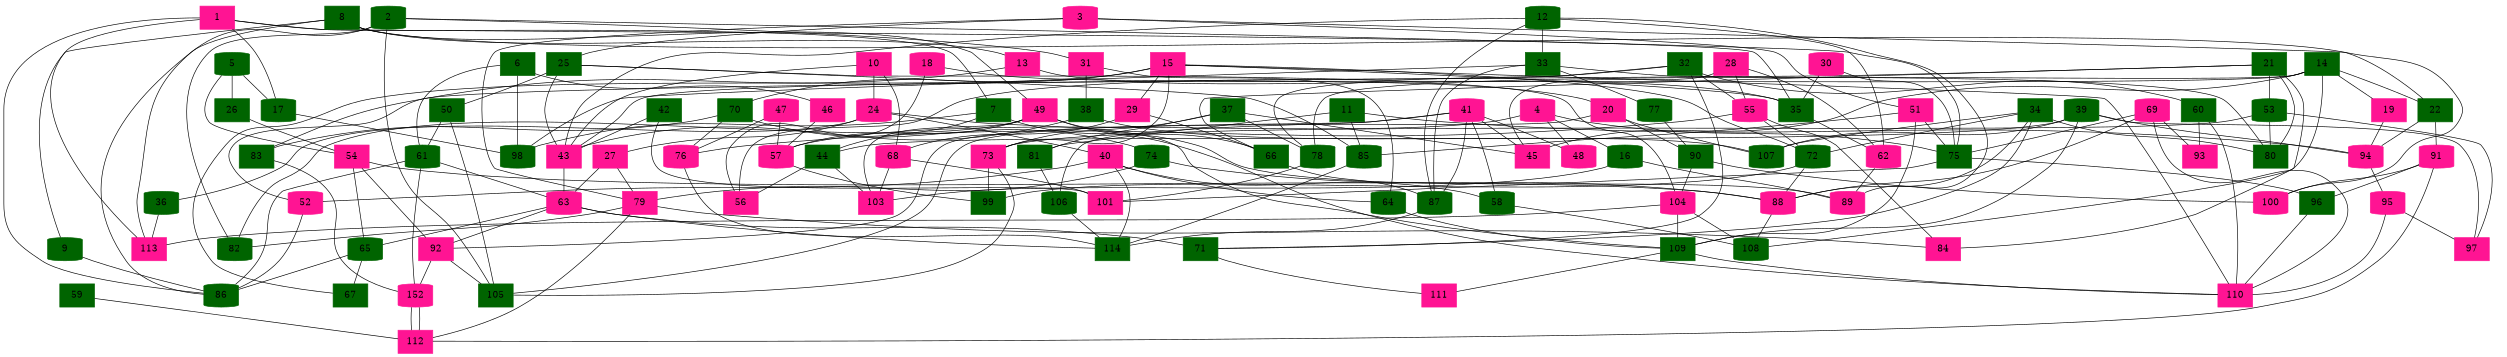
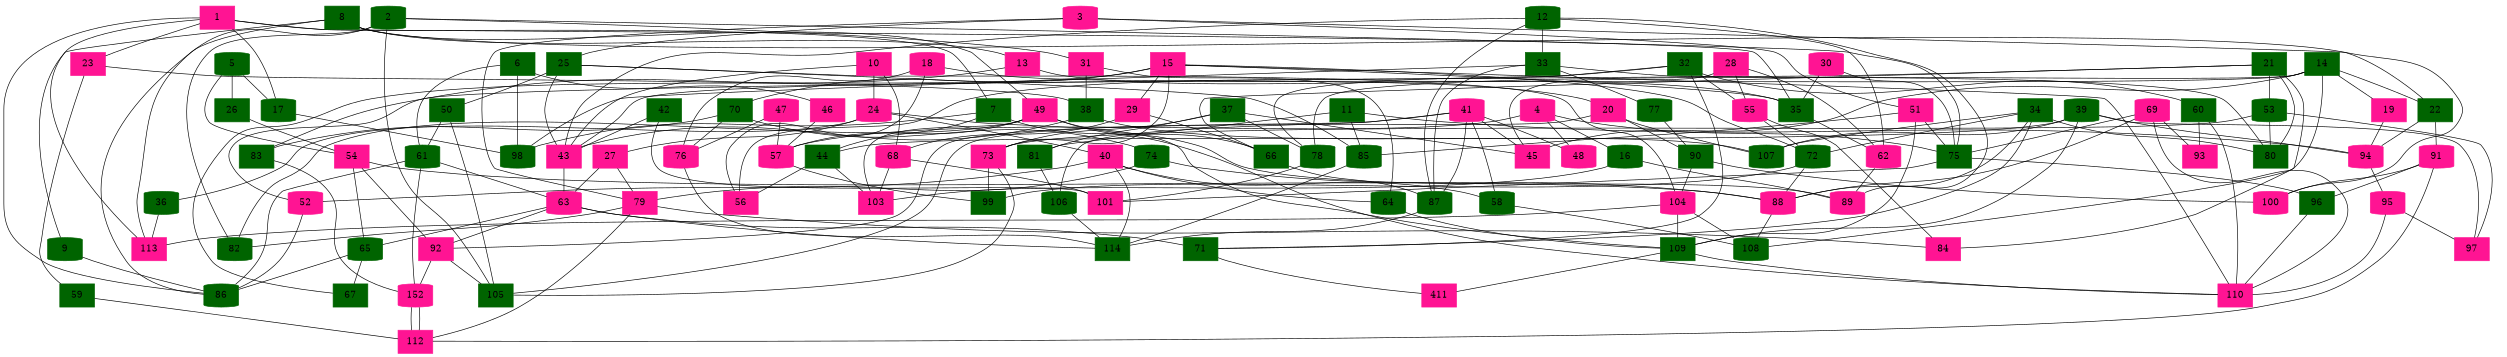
node "23": added
edge "55" -- "76": now "18" -- "76"
node "111": label "111" -> "411"
